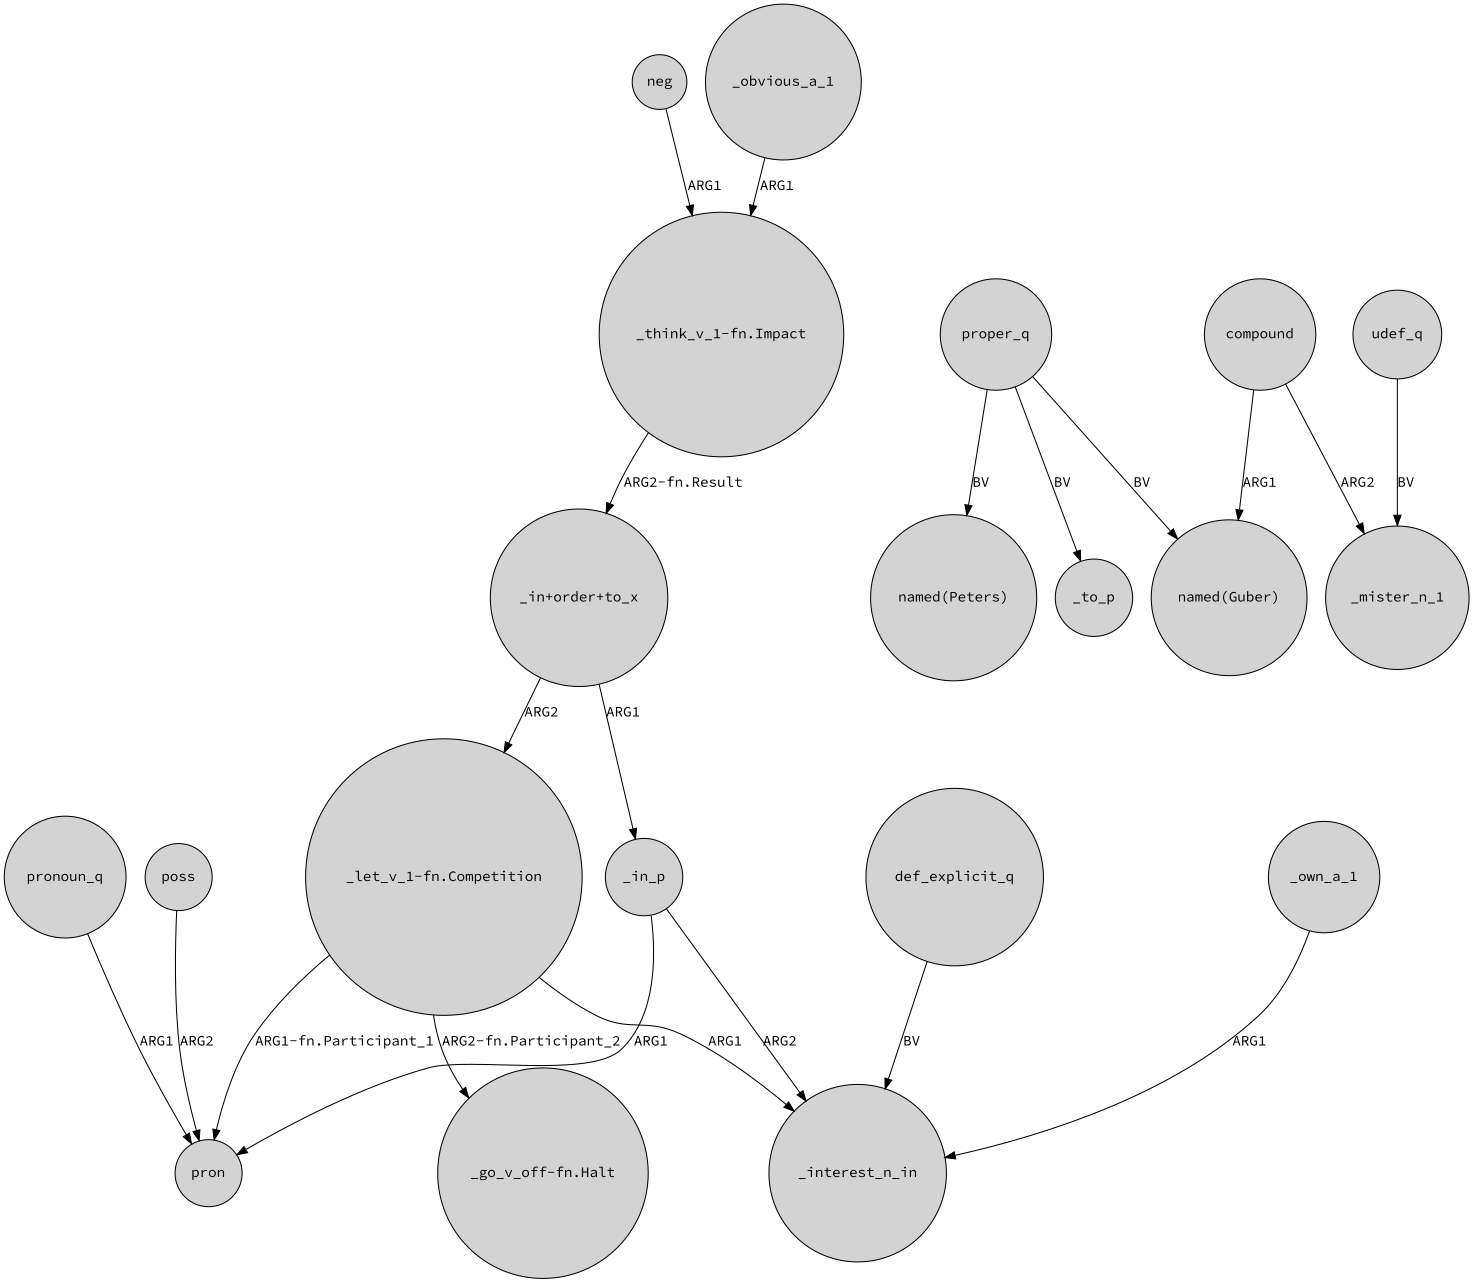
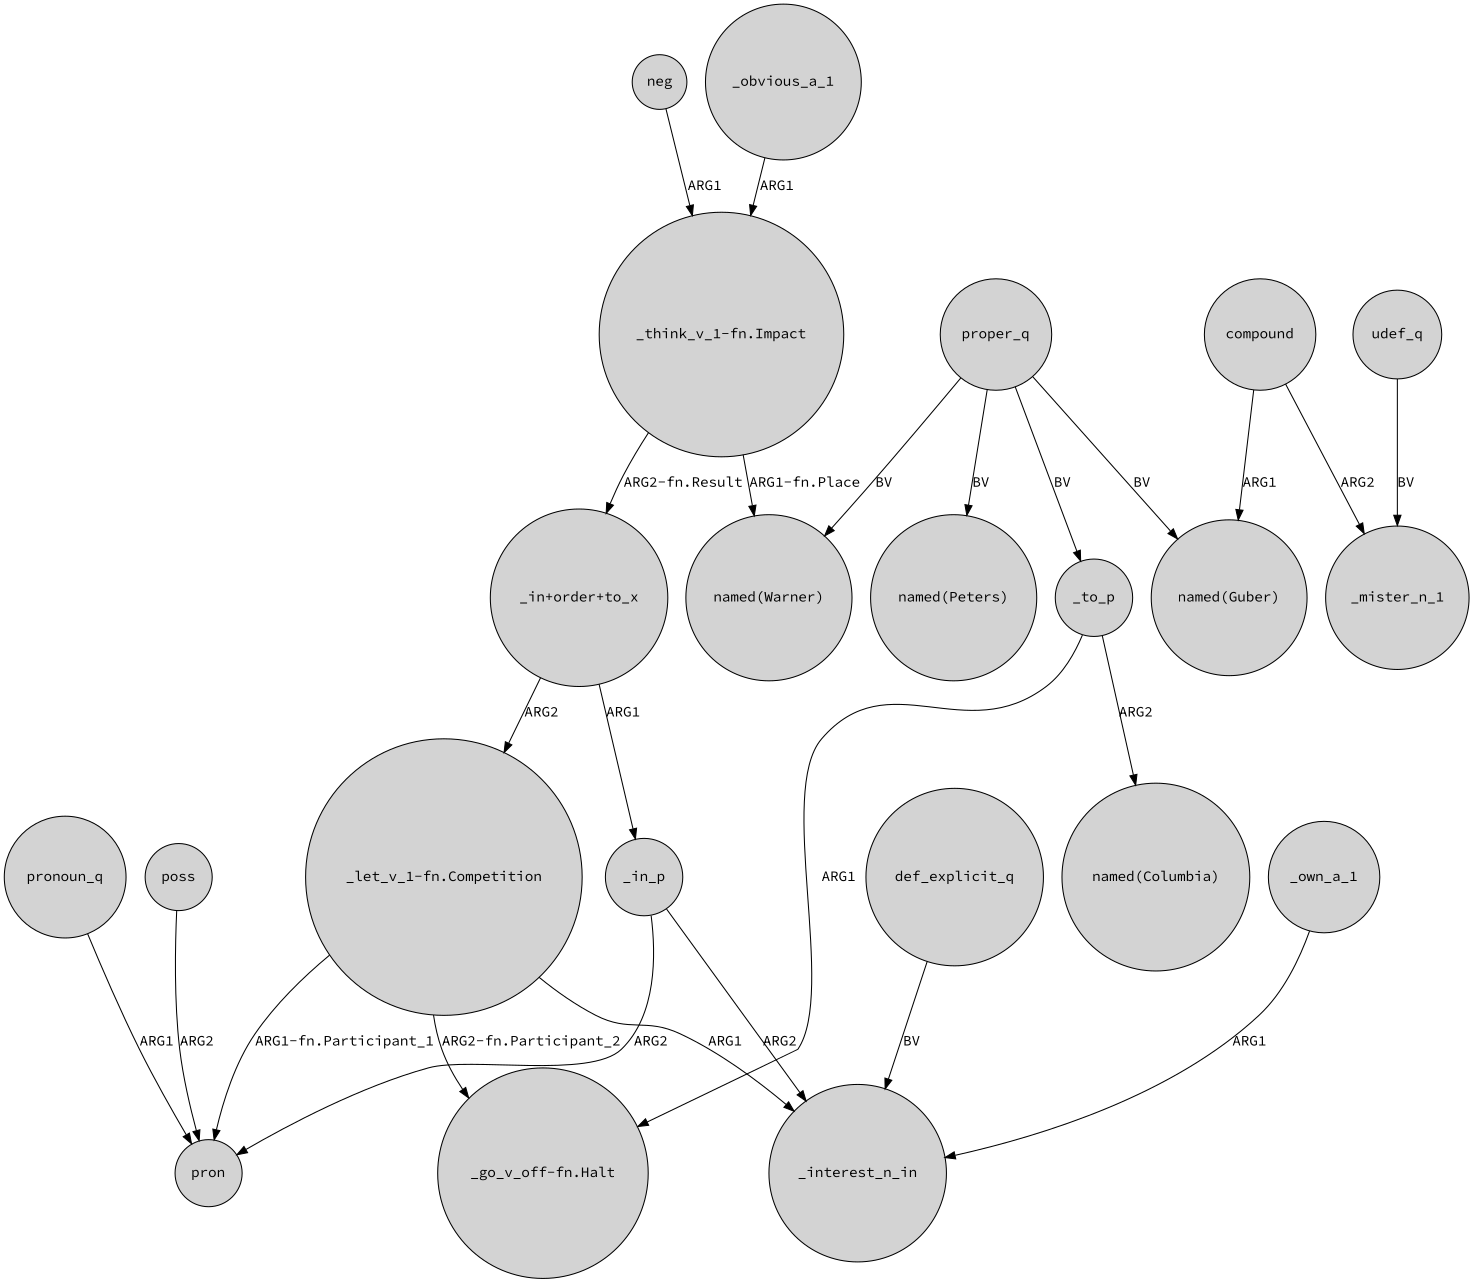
node "named(Warner)": added
edge "_to_p" -> "_go_v_off-fn.Halt": added, label "ARG1"
node "named(Columbia)": added
edge "_in_p" -> "pron": label "ARG1" -> "ARG2"
